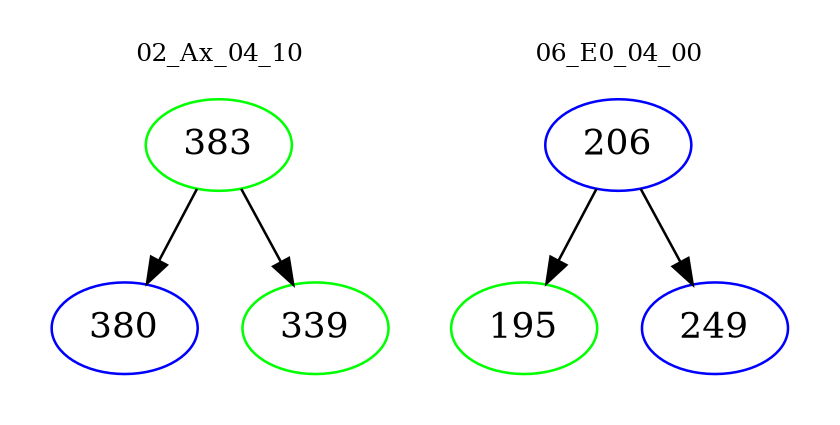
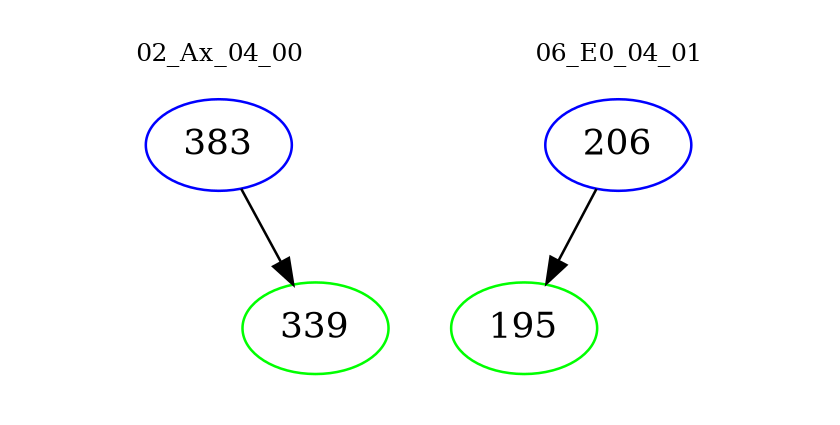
cluster "02_Ax_04_10": label "02_Ax_04_10" -> "02_Ax_04_00"
cluster "06_E0_04_00": label "06_E0_04_00" -> "06_E0_04_01"
node "383": color green -> blue
node "380": removed
node "249": removed
